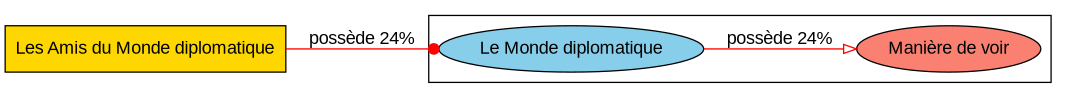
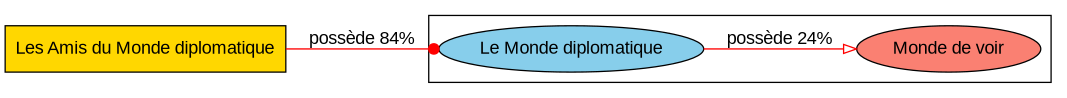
edge "Les Amis du Monde diplomatique" -> "Le Monde diplomatique": label "possède 24%" -> "possède 84%"
node "Manière de voir": label "Manière de voir" -> "Monde de voir"
